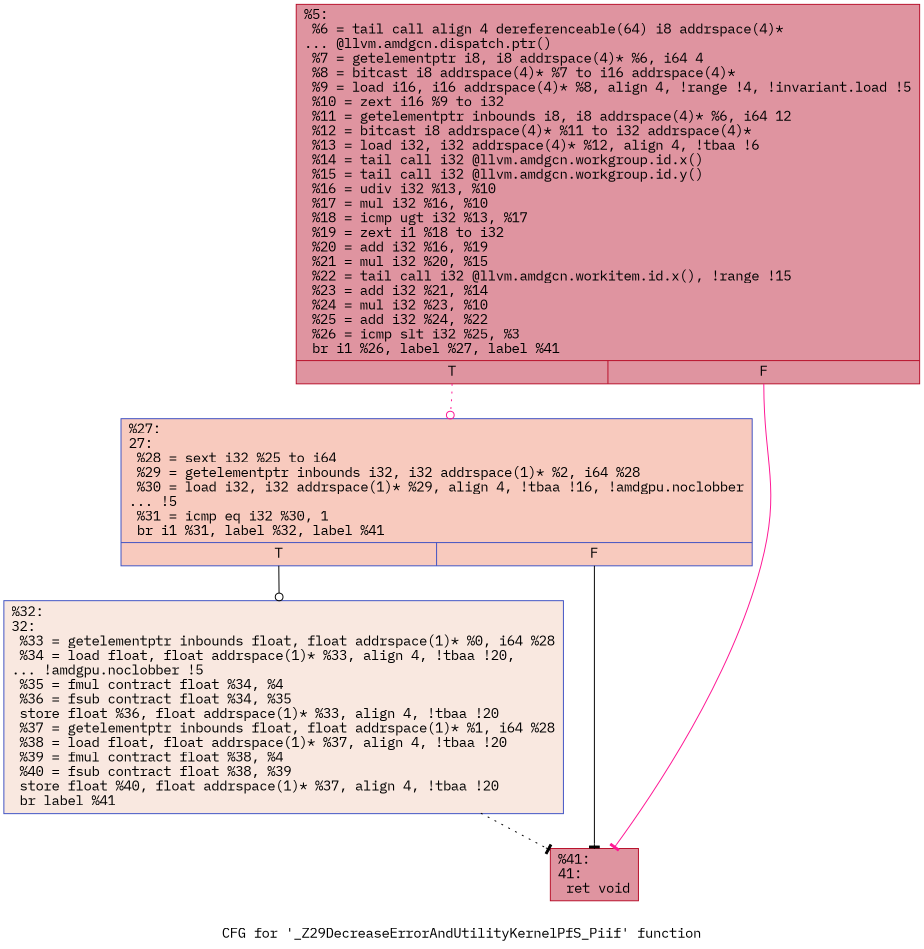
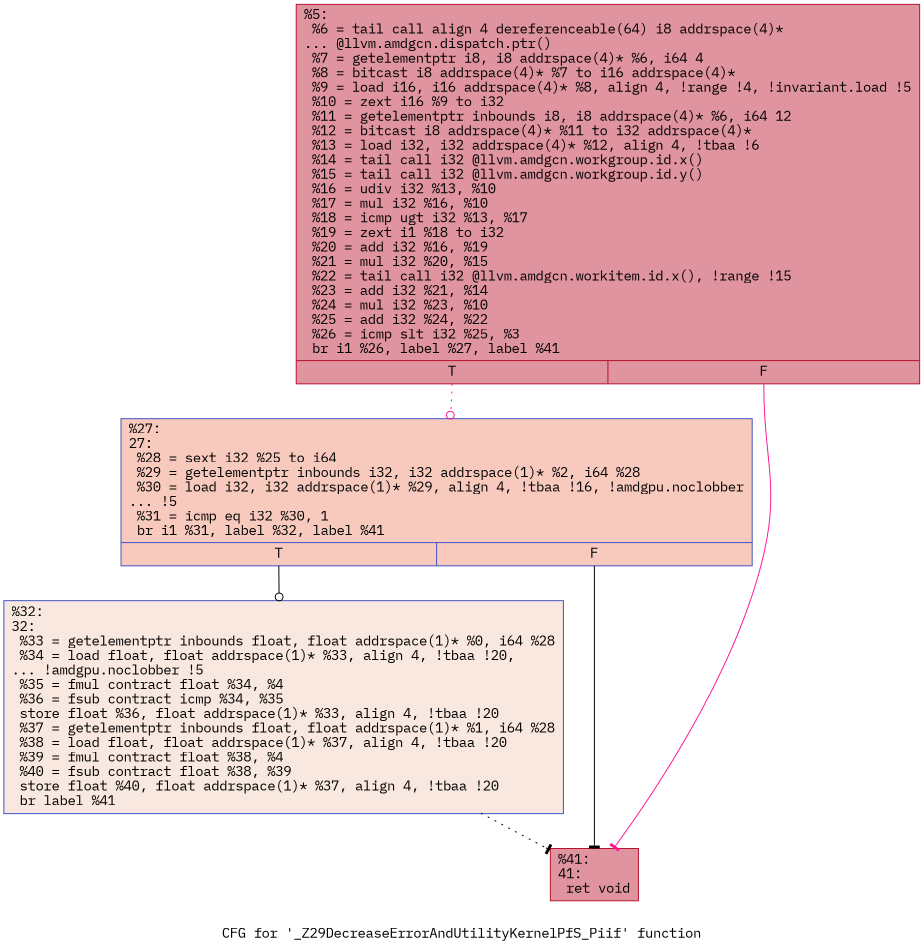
node "%32:": text "%36 = fsub contract float %34, %35" -> "%36 = fsub contract icmp %34, %35"
